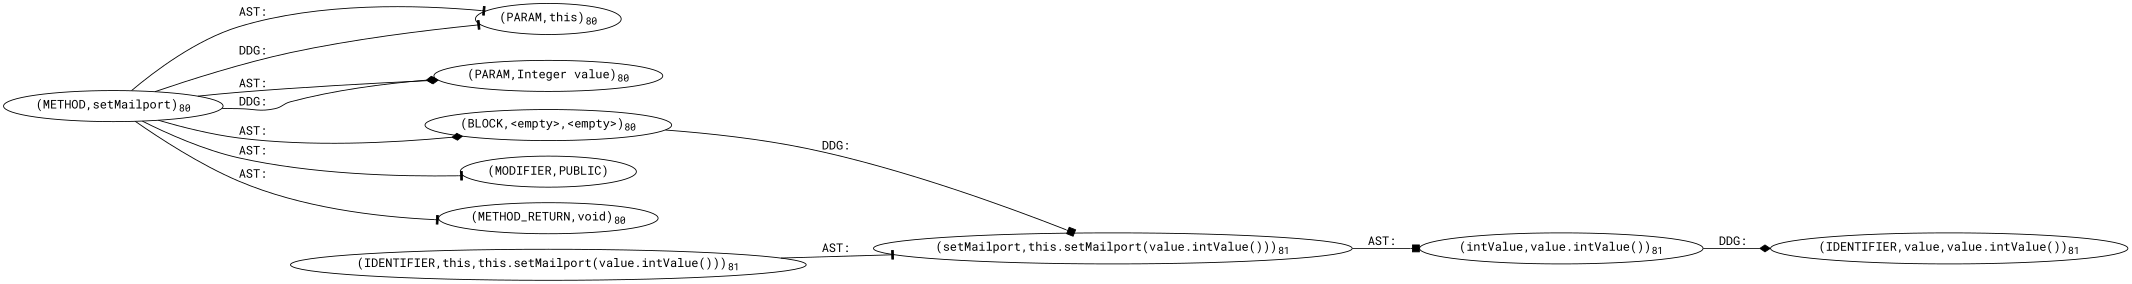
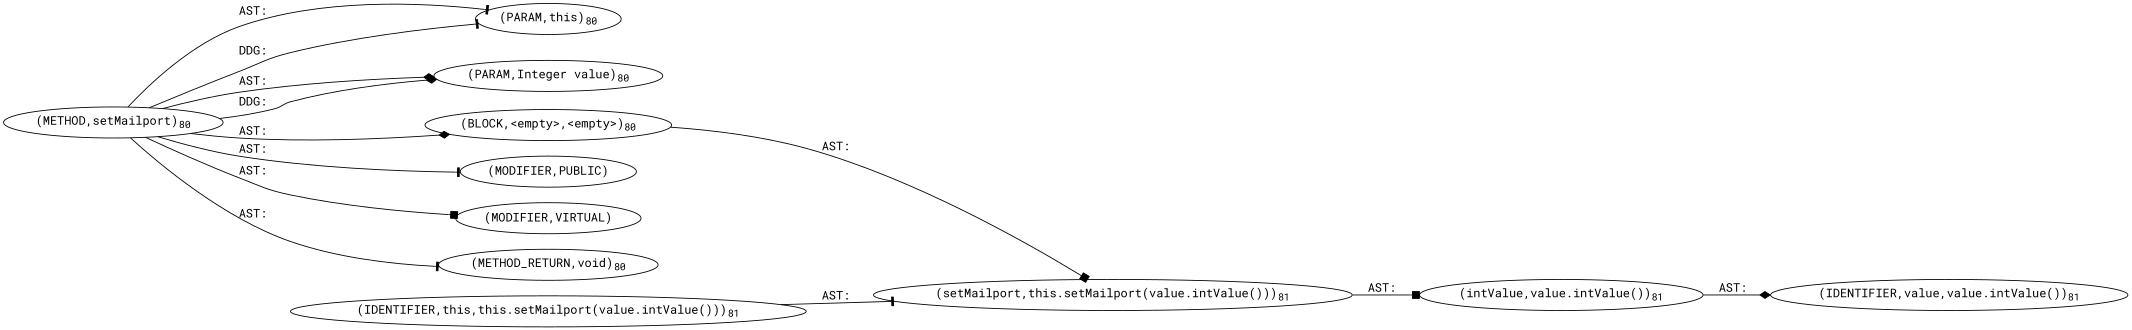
edge "(BLOCK,<empty>,<empty>)" -> "(setMailport,this.setMailport(value.intValue()))": label "DDG: " -> "AST: "
node "(MODIFIER,VIRTUAL)": added
edge "(intValue,value.intValue())" -> "(IDENTIFIER,value,value.intValue())": label "DDG: " -> "AST: "
